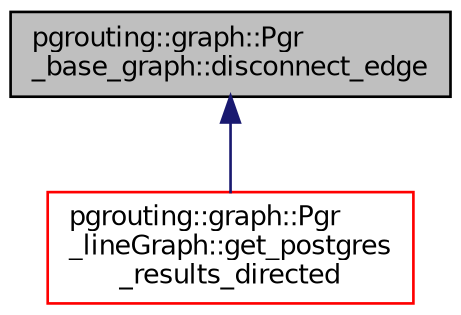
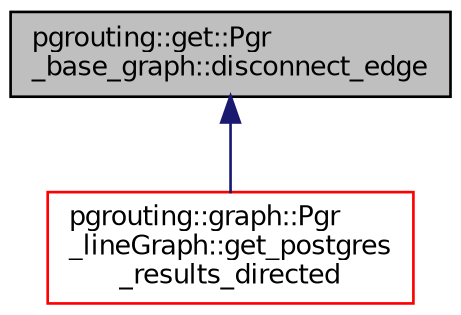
node "pgrouting::graph::Pgr _base_graph::disconnect_edge": label "pgrouting::graph::Pgr _base_graph::disconnect_edge" -> "pgrouting::get::Pgr _base_graph::disconnect_edge"
